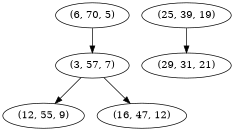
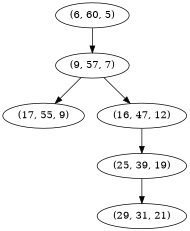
node "(6, 70, 5)": label "(6, 70, 5)" -> "(6, 60, 5)"
node "(3, 57, 7)": label "(3, 57, 7)" -> "(9, 57, 7)"
node "(12, 55, 9)": label "(12, 55, 9)" -> "(17, 55, 9)"
edge "(16, 47, 12)" -> "(25, 39, 19)": added
